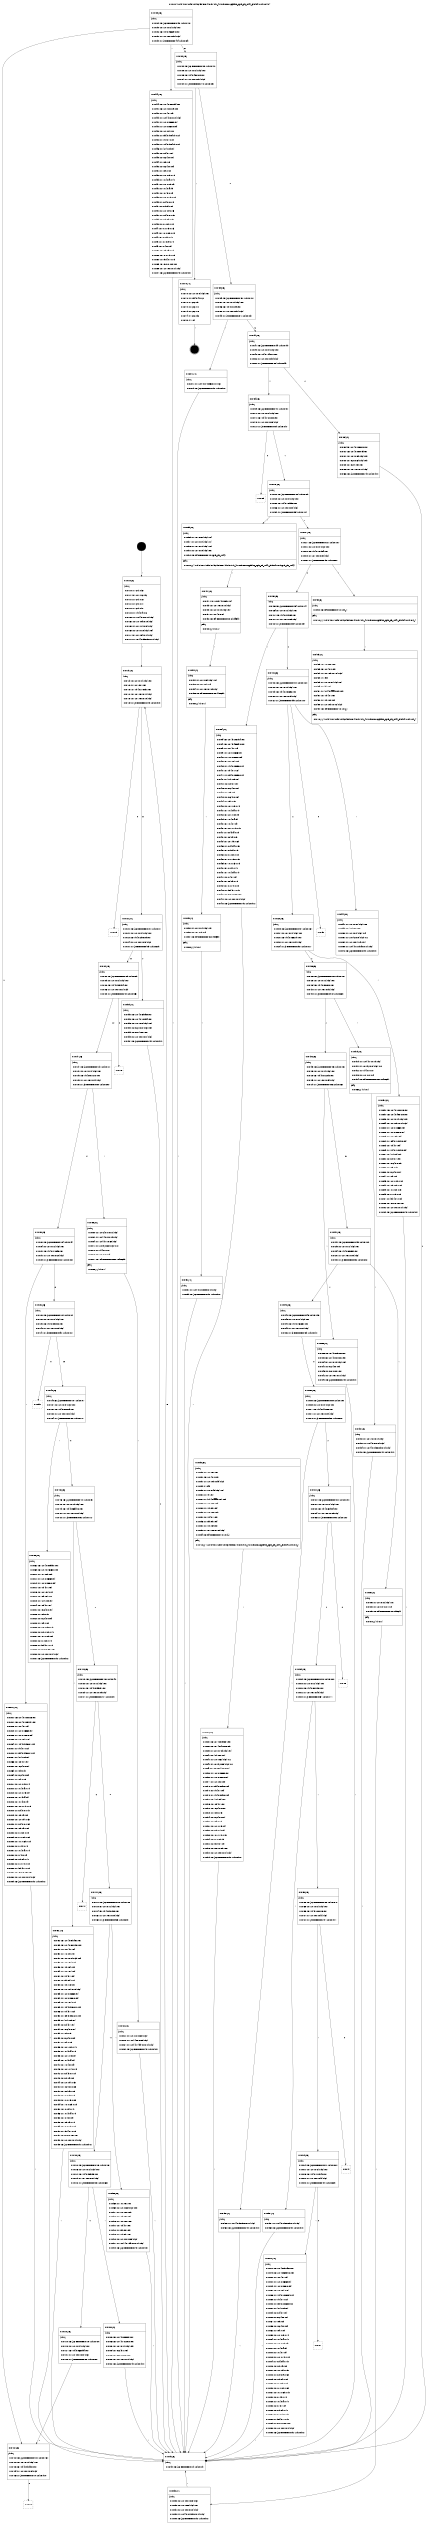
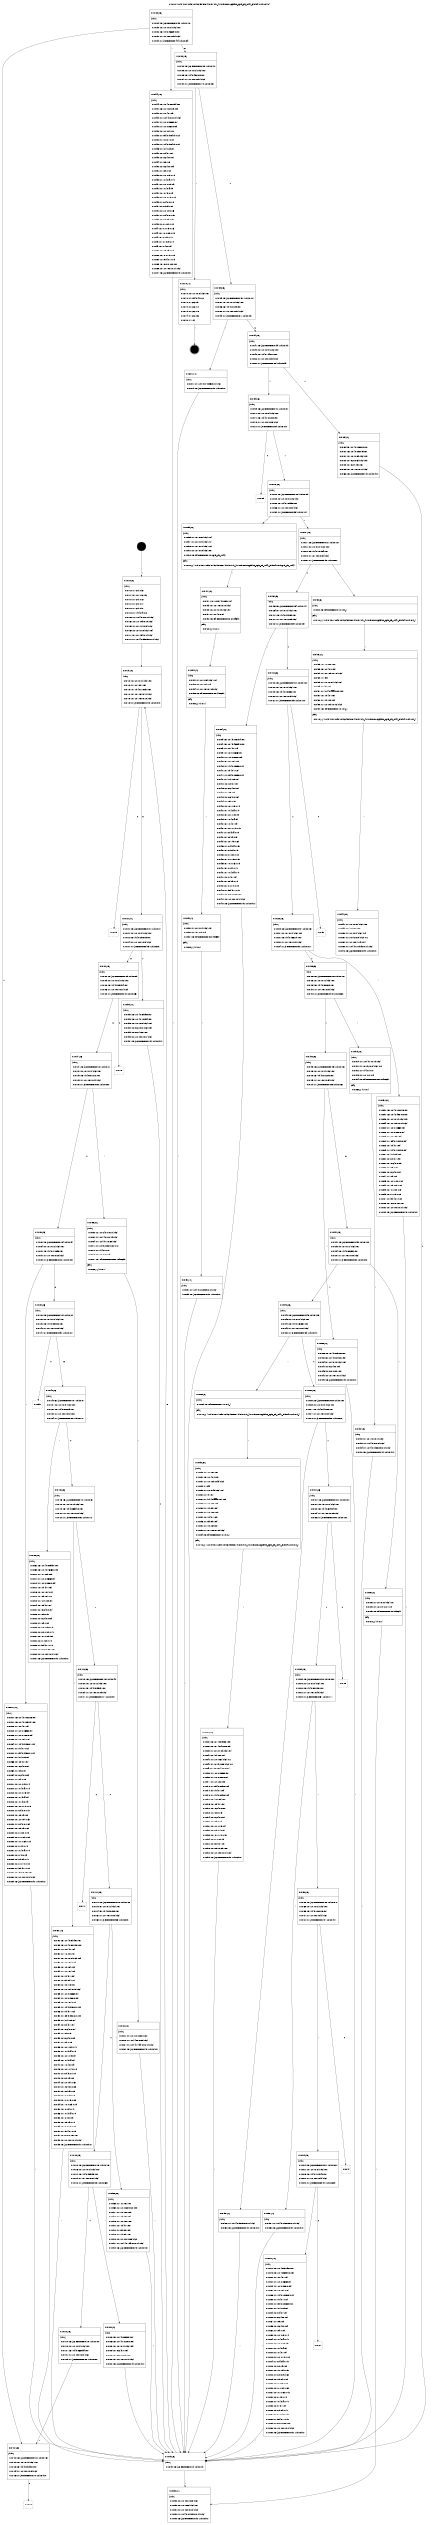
edge "0x401873 [25]" -> "0x401bf7 [33]": now "0x401bcb [44]" -> "0x401bf7 [33]"
node "0x401aab [5]": added
edge "0x4019d0 [21]" -> "0x4021b8 [5]": reversed
